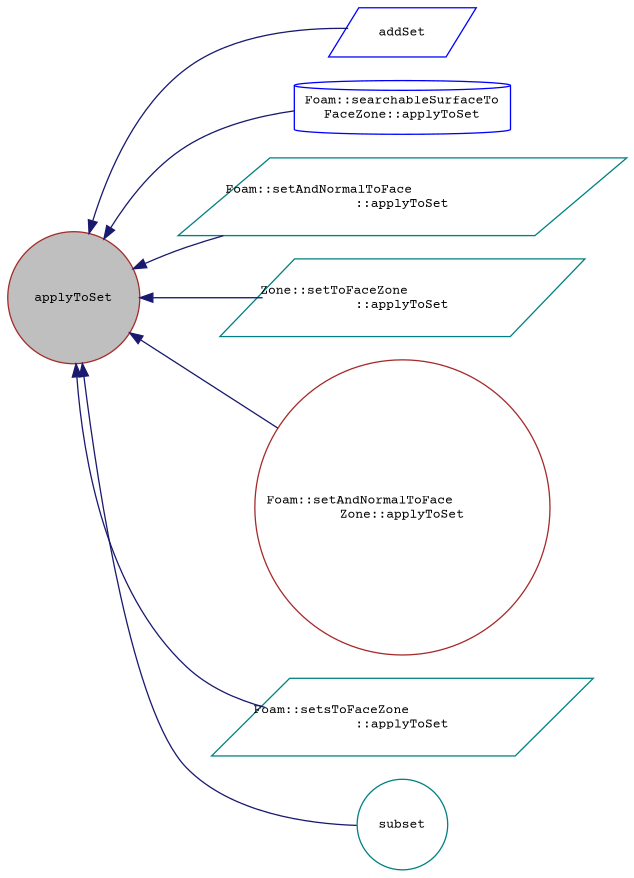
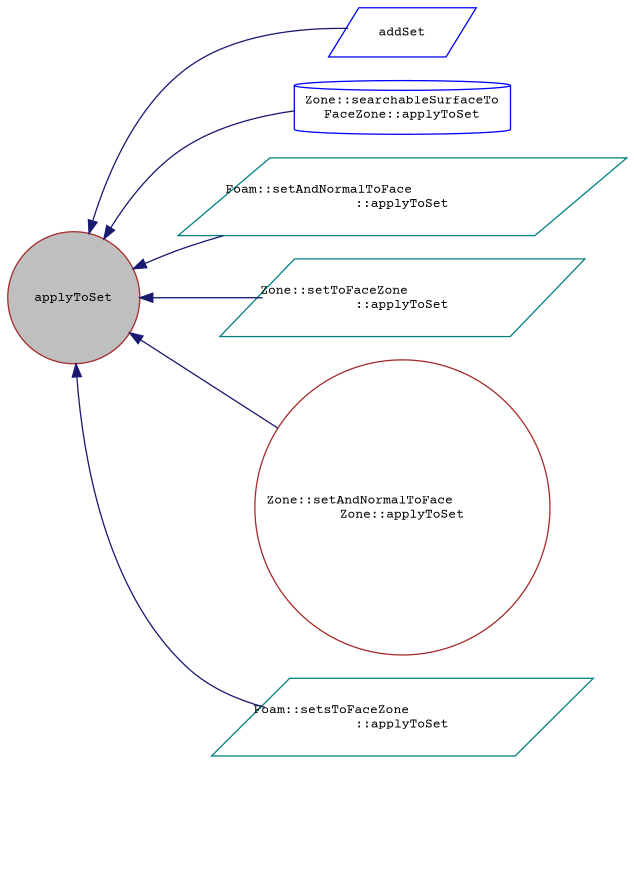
node "Foam::searchableSurfaceTo FaceZone::applyToSet": label "Foam::searchableSurfaceTo FaceZone::applyToSet" -> "Zone::searchableSurfaceTo FaceZone::applyToSet"
node "Foam::setAndNormalToFace Zone::applyToSet": label "Foam::setAndNormalToFace Zone::applyToSet" -> "Zone::setAndNormalToFace Zone::applyToSet"
node "subset": removed
